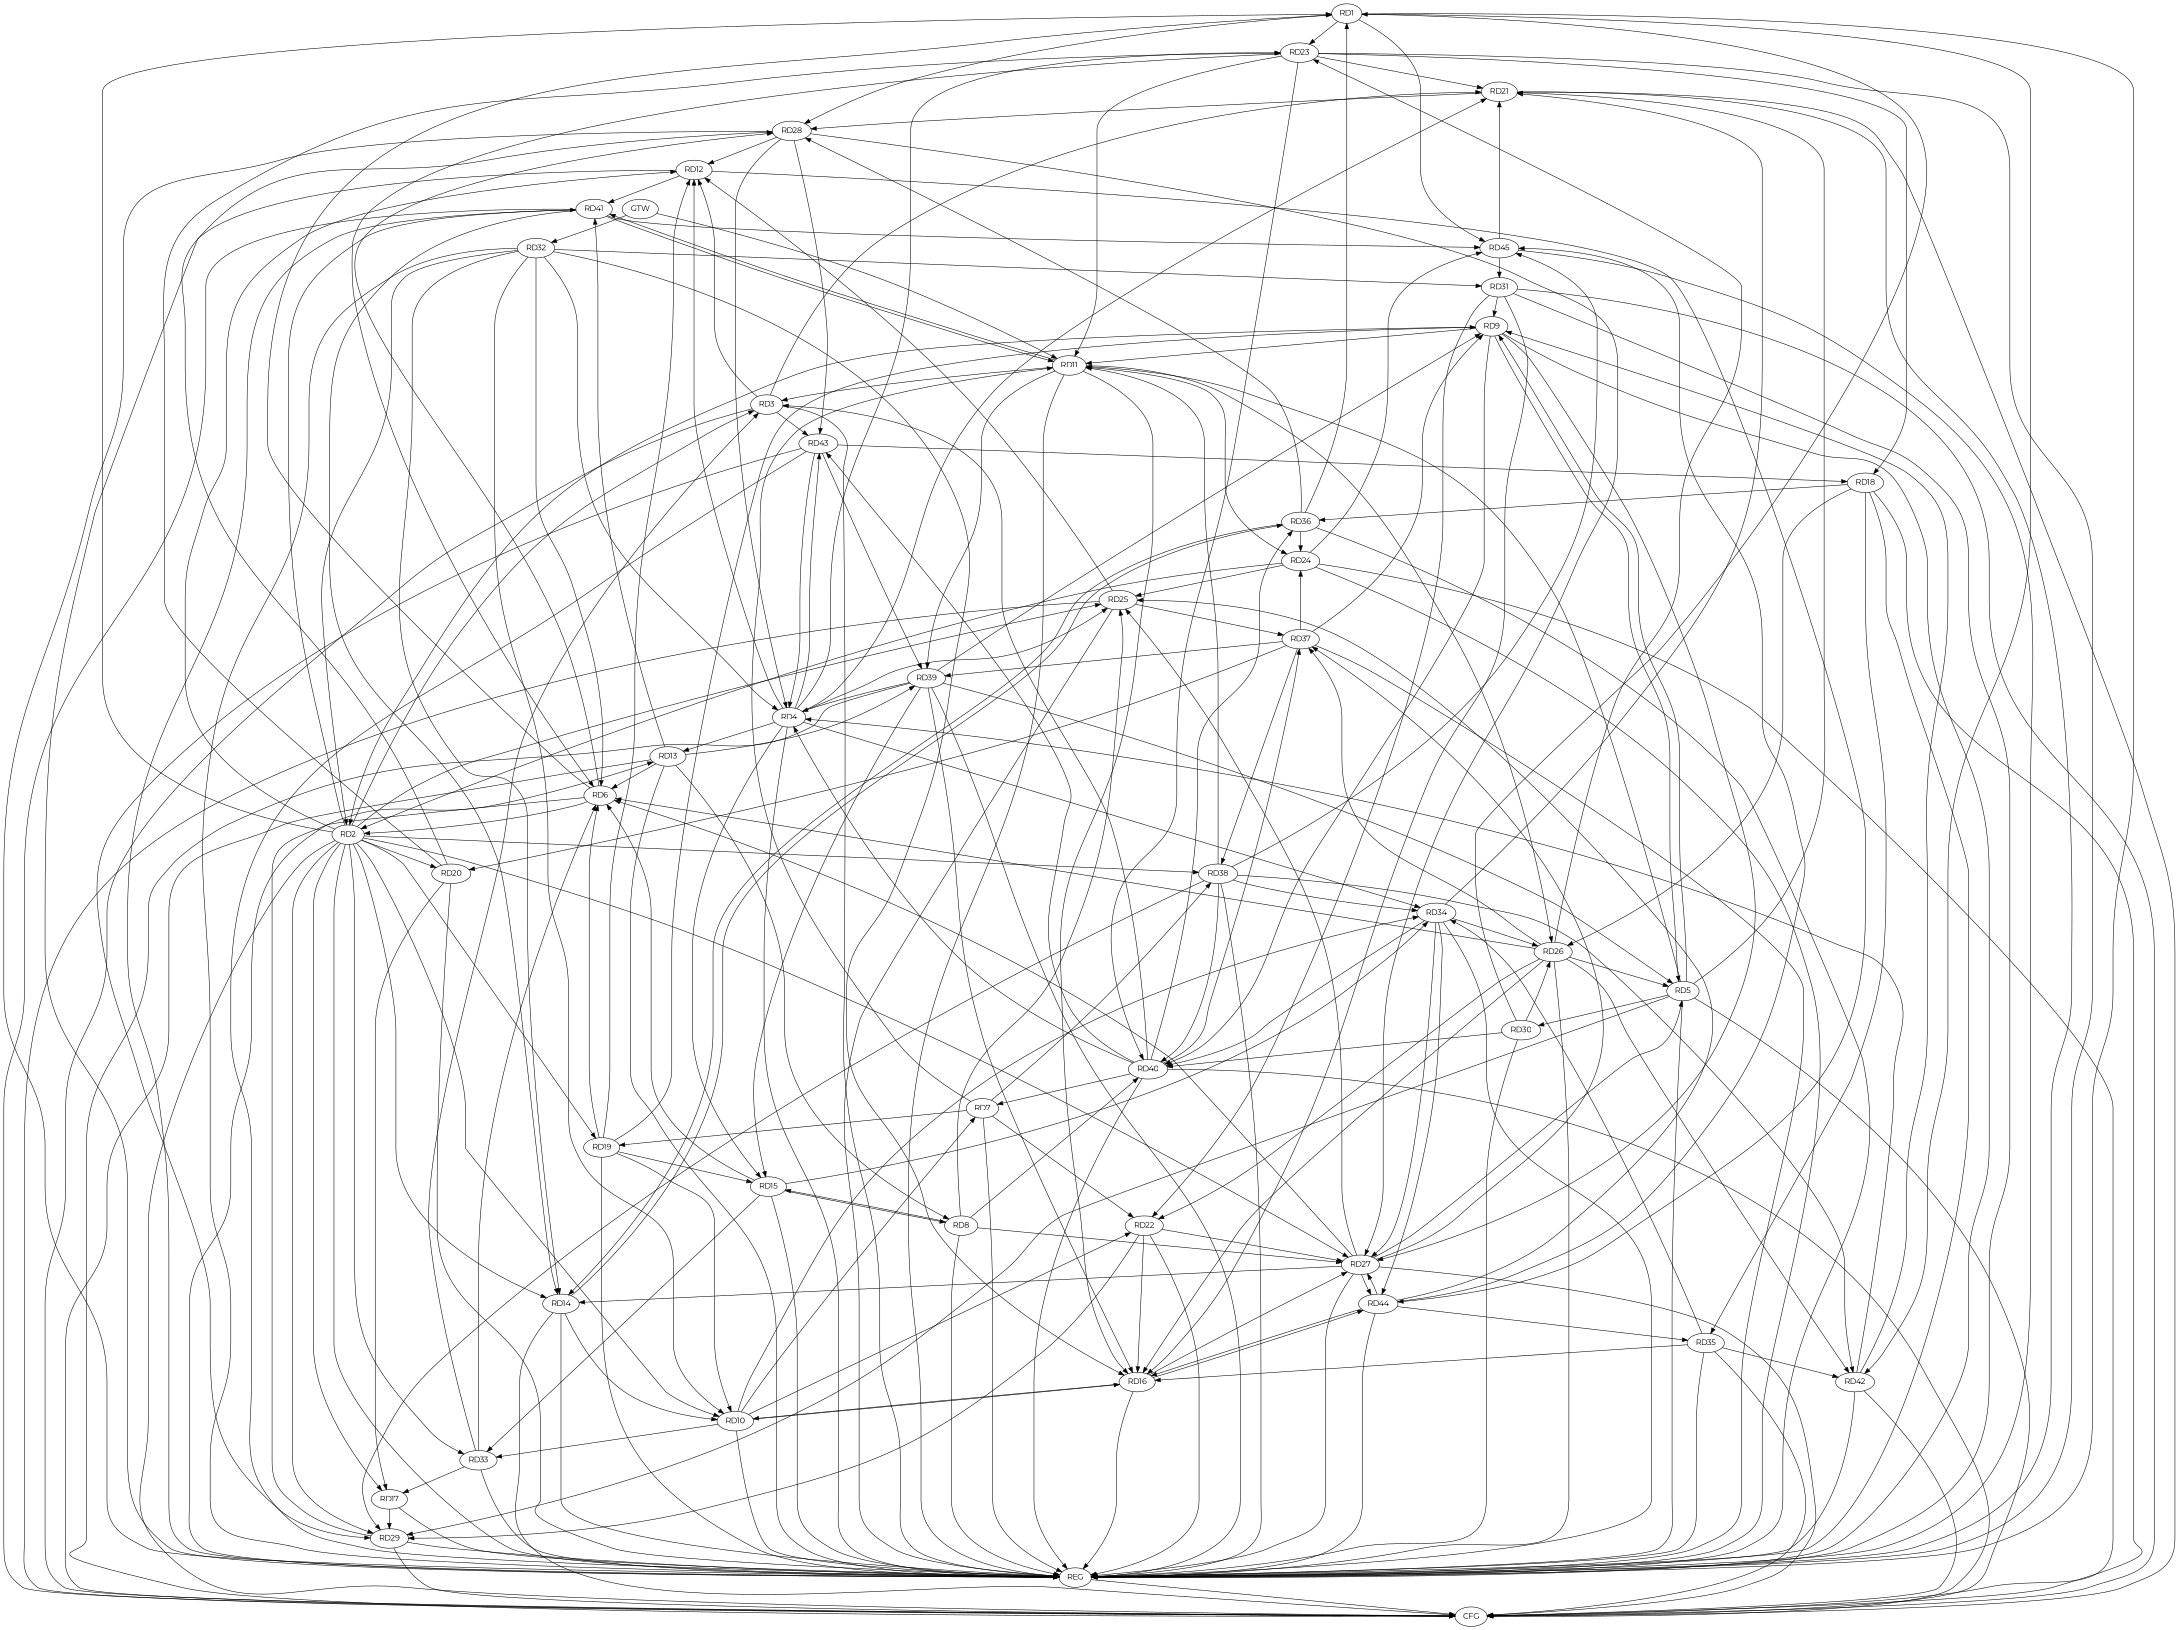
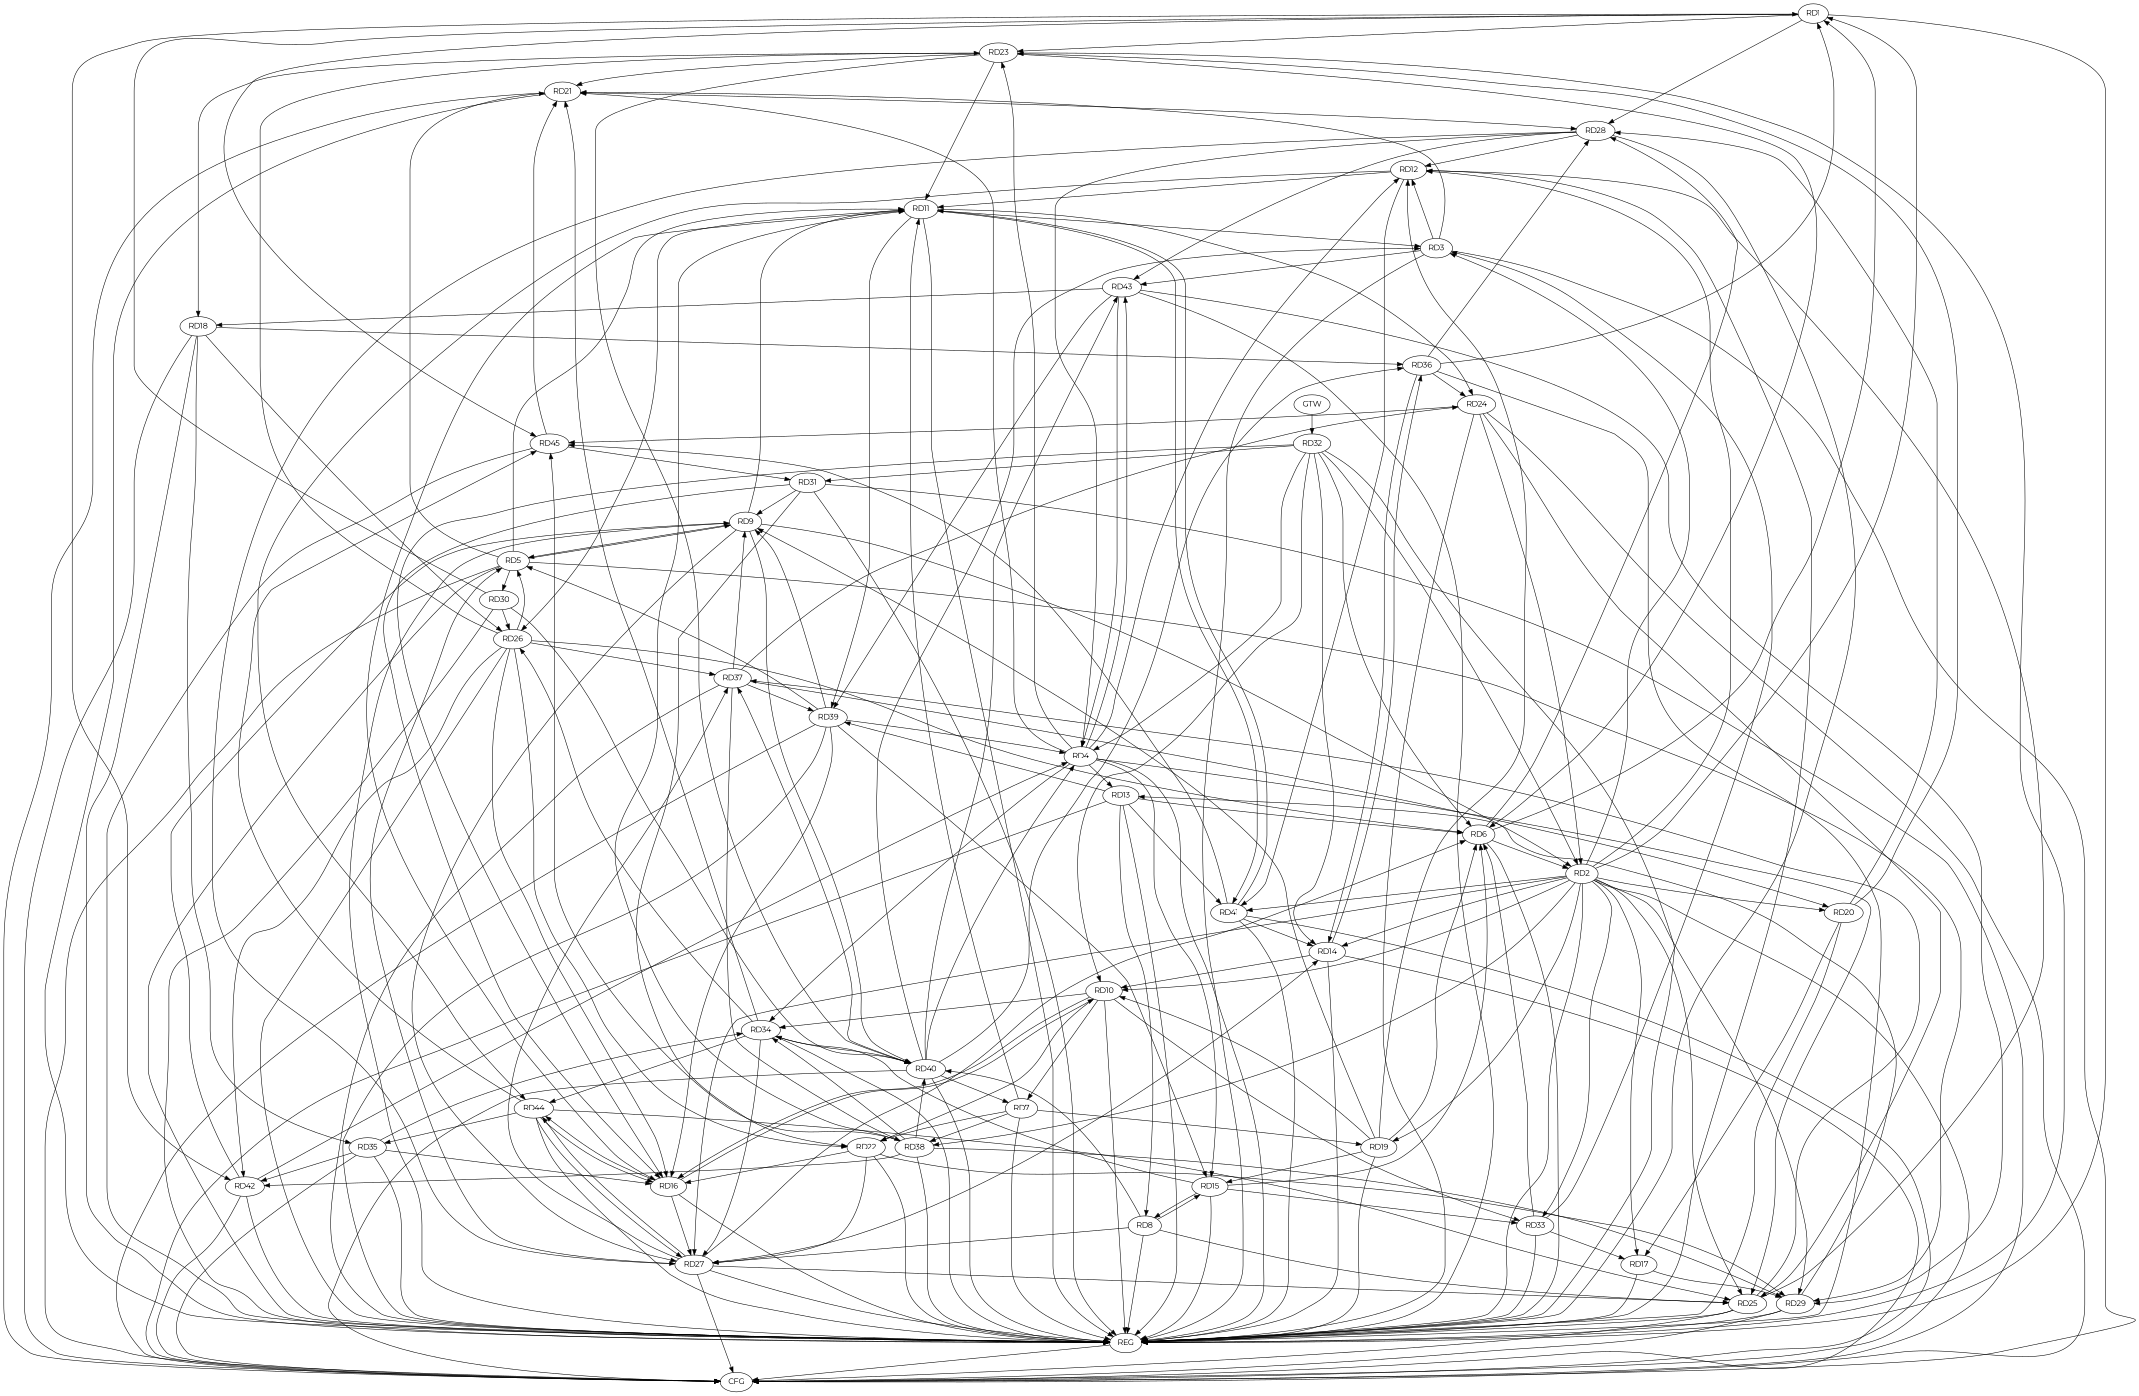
edge "GTW" -> "RD11": now "RD12" -> "RD11"
